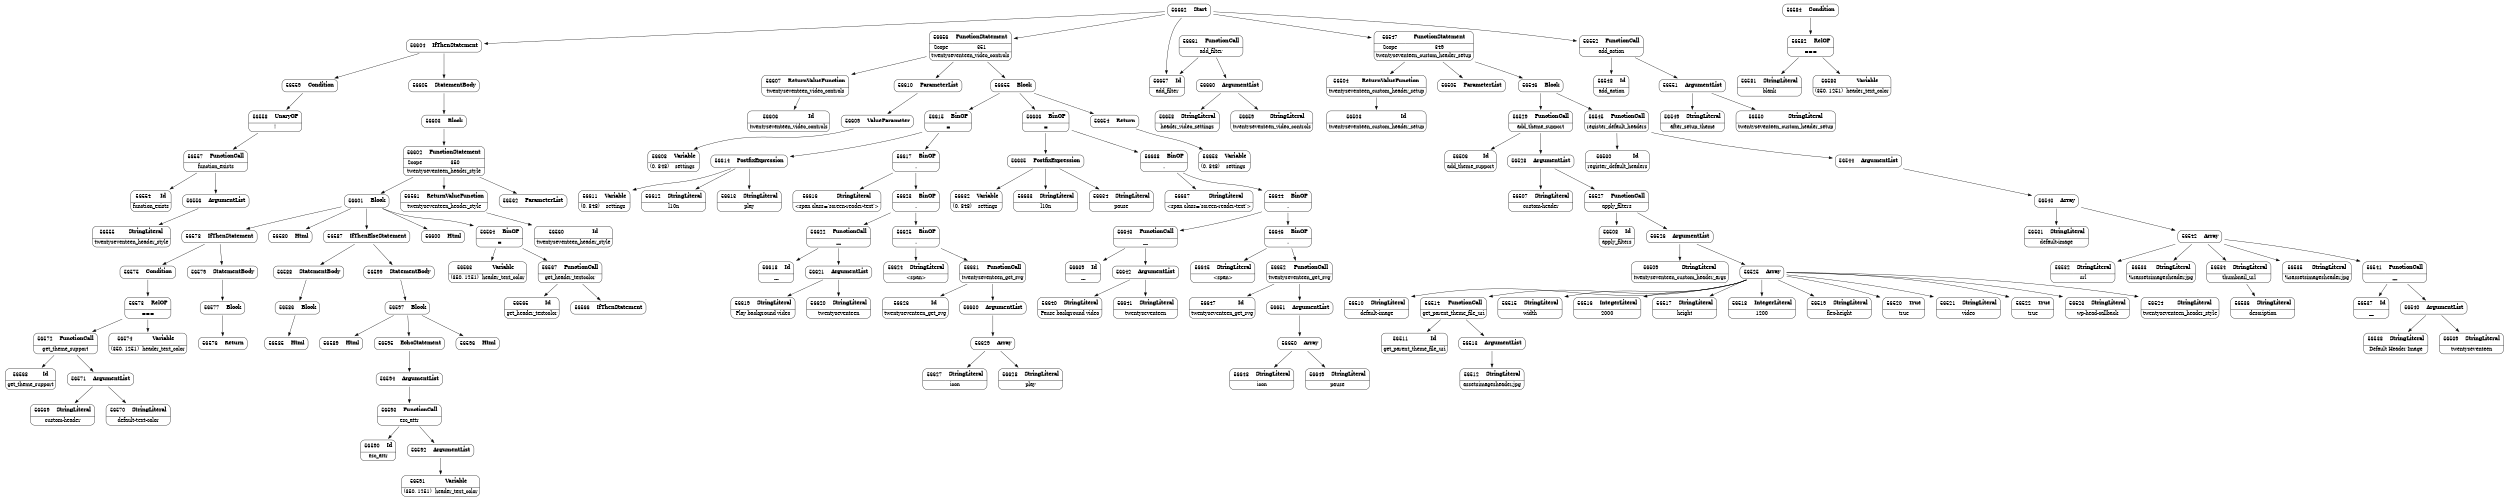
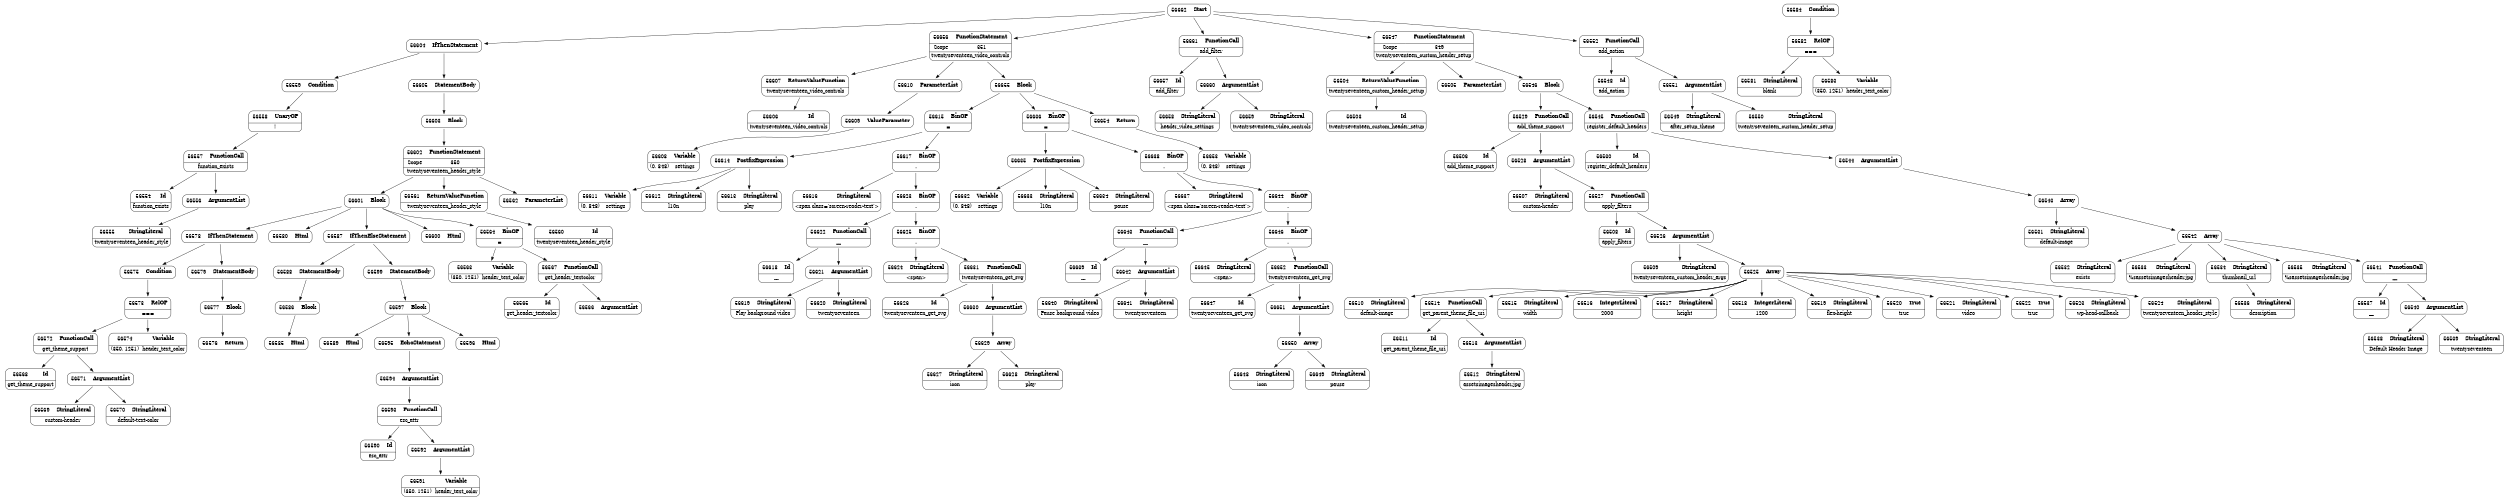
edge "56662" -> "56657": now "56662" -> "56661"
node "56532": text "url" -> "exists"
node "56566": text "IfThenStatement" -> "ArgumentList"
